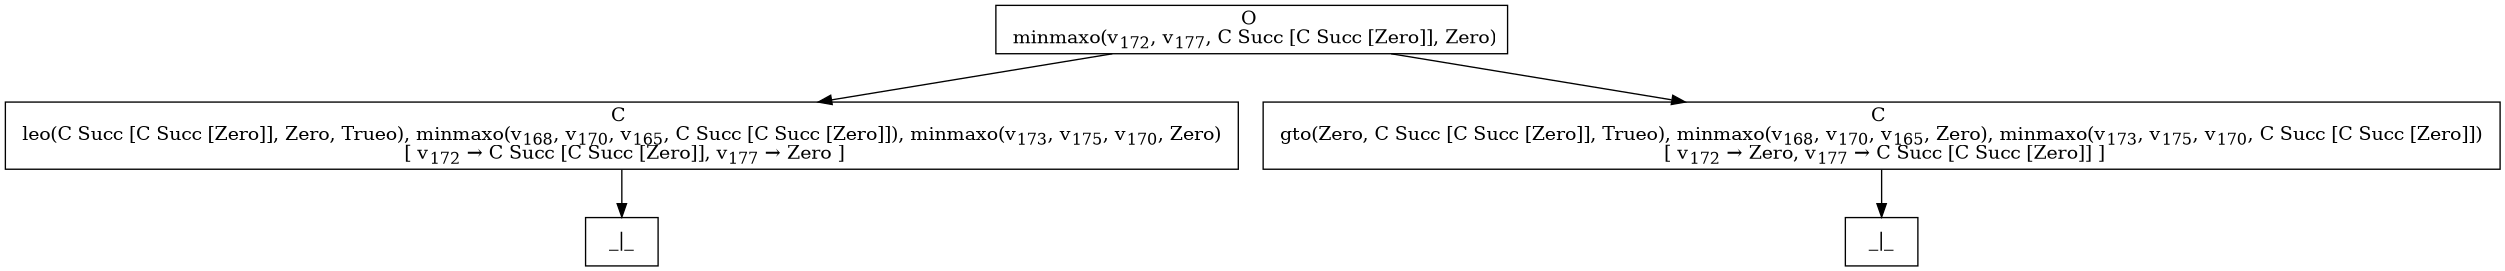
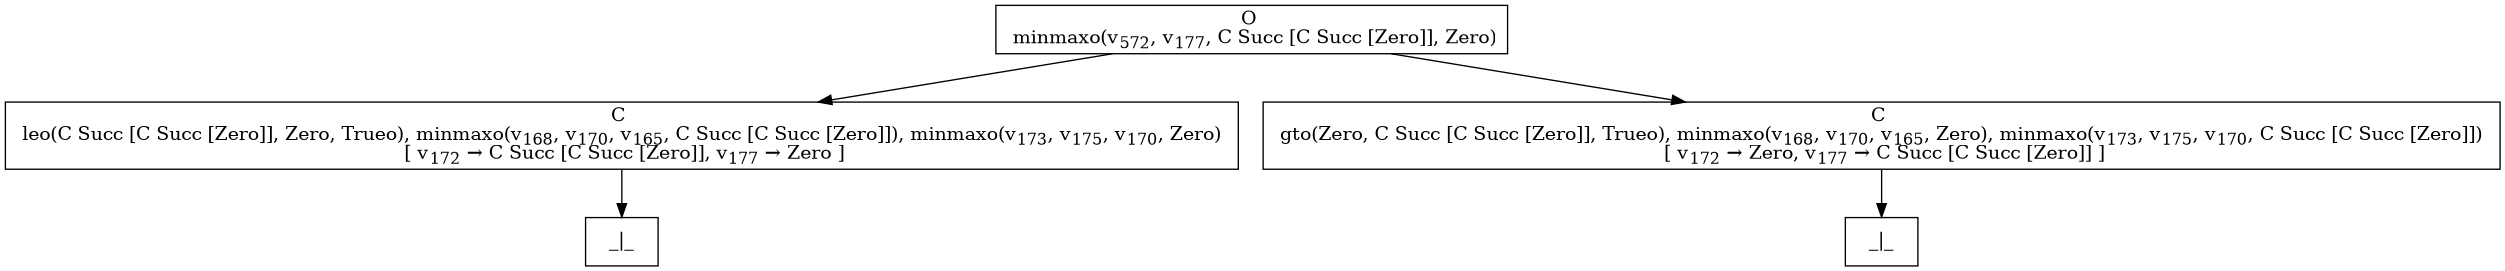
node "O": text "172" -> "572"
